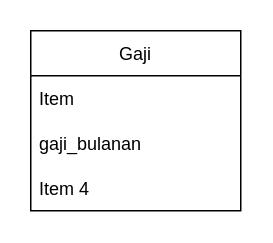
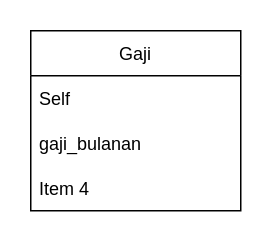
node "Item": label "Item" -> "Self"
